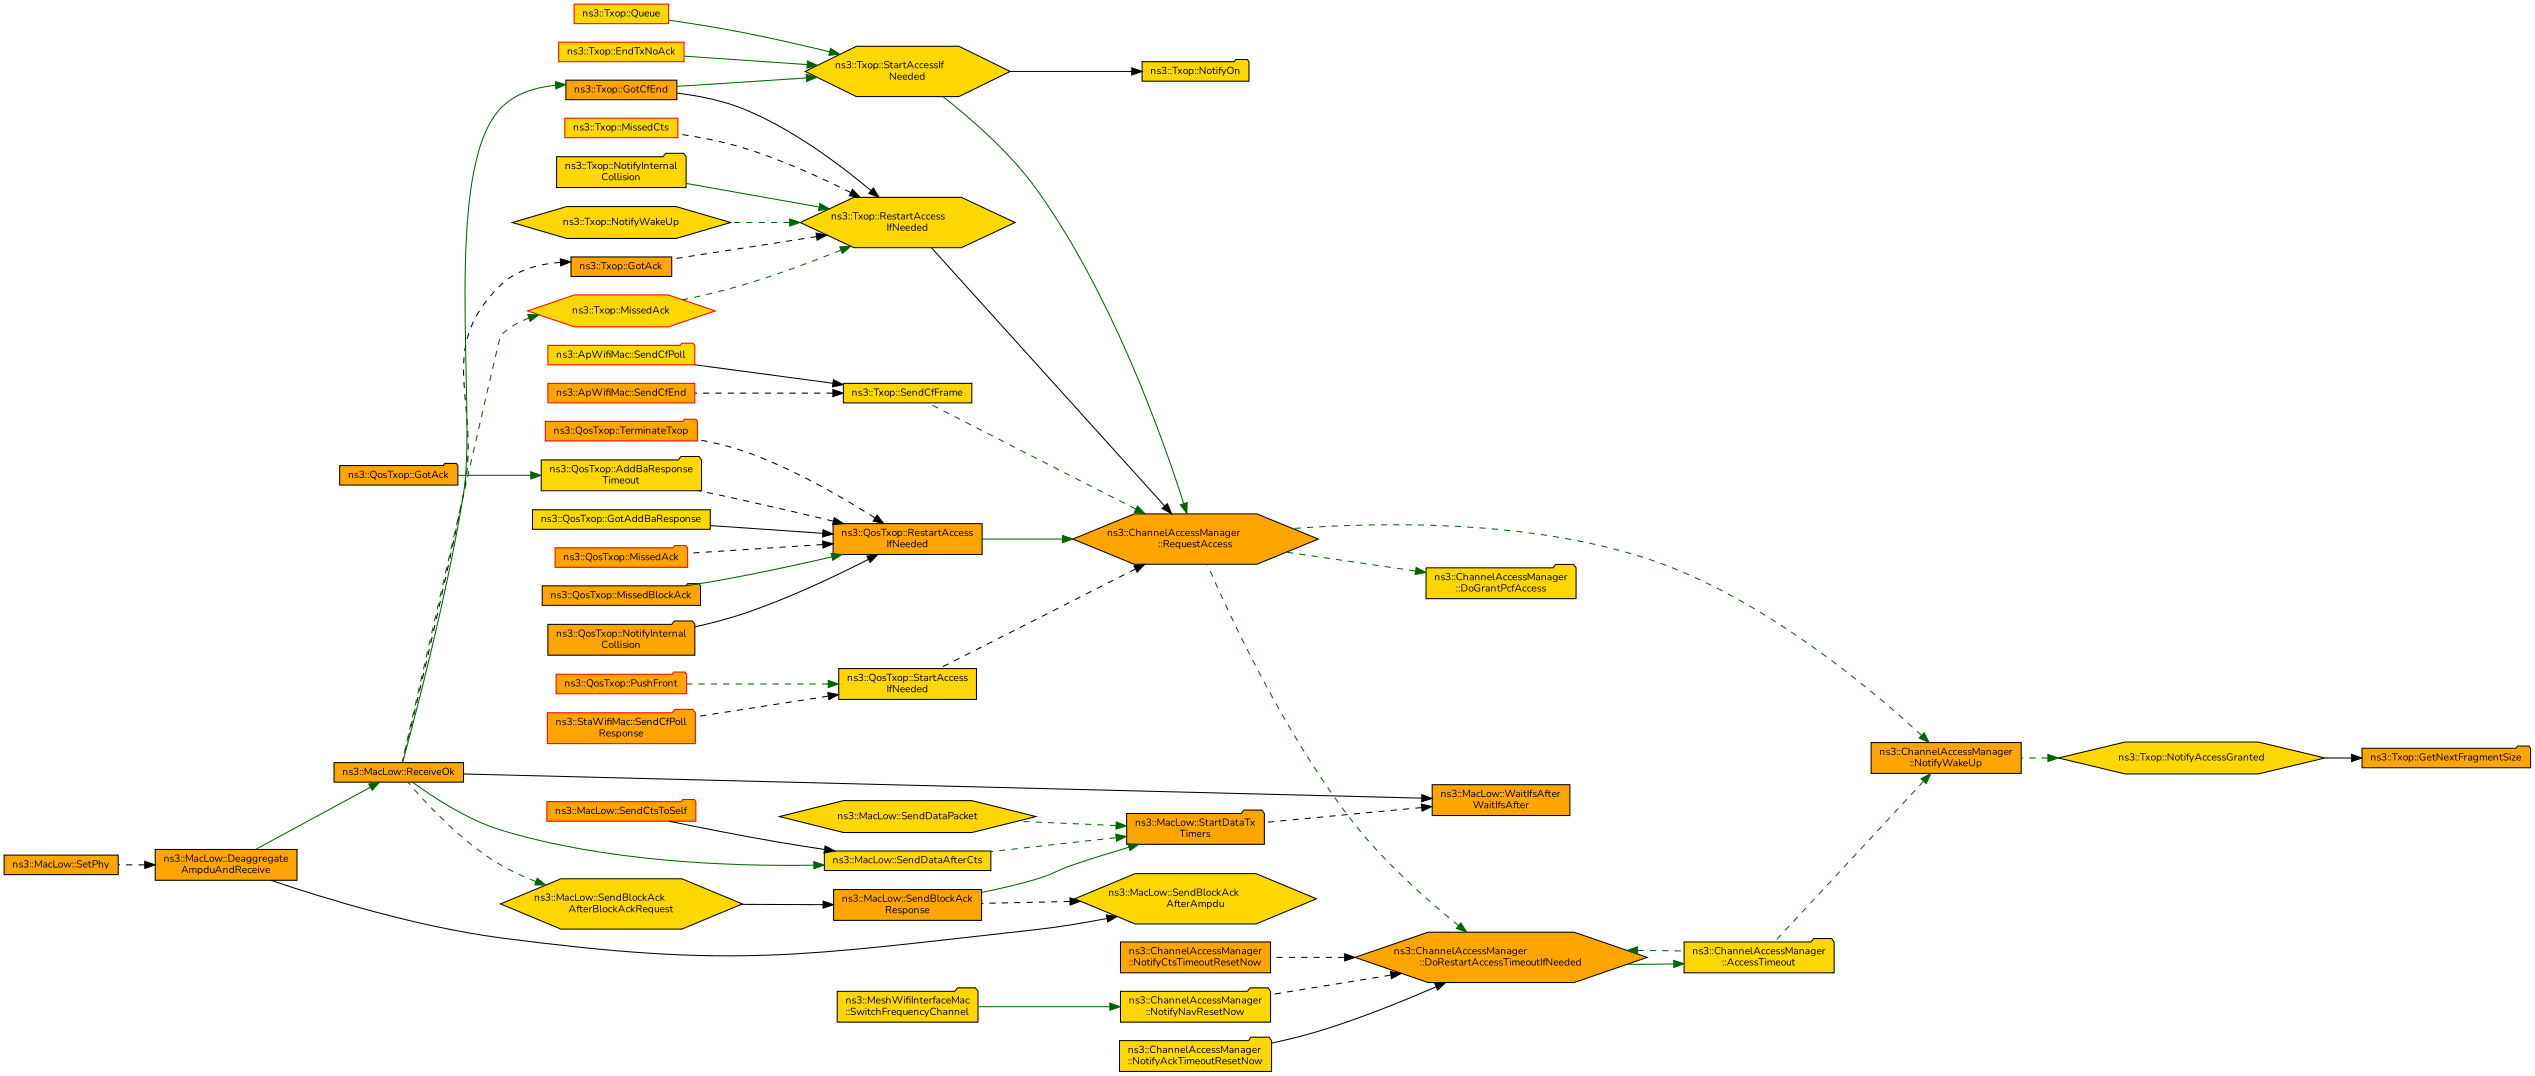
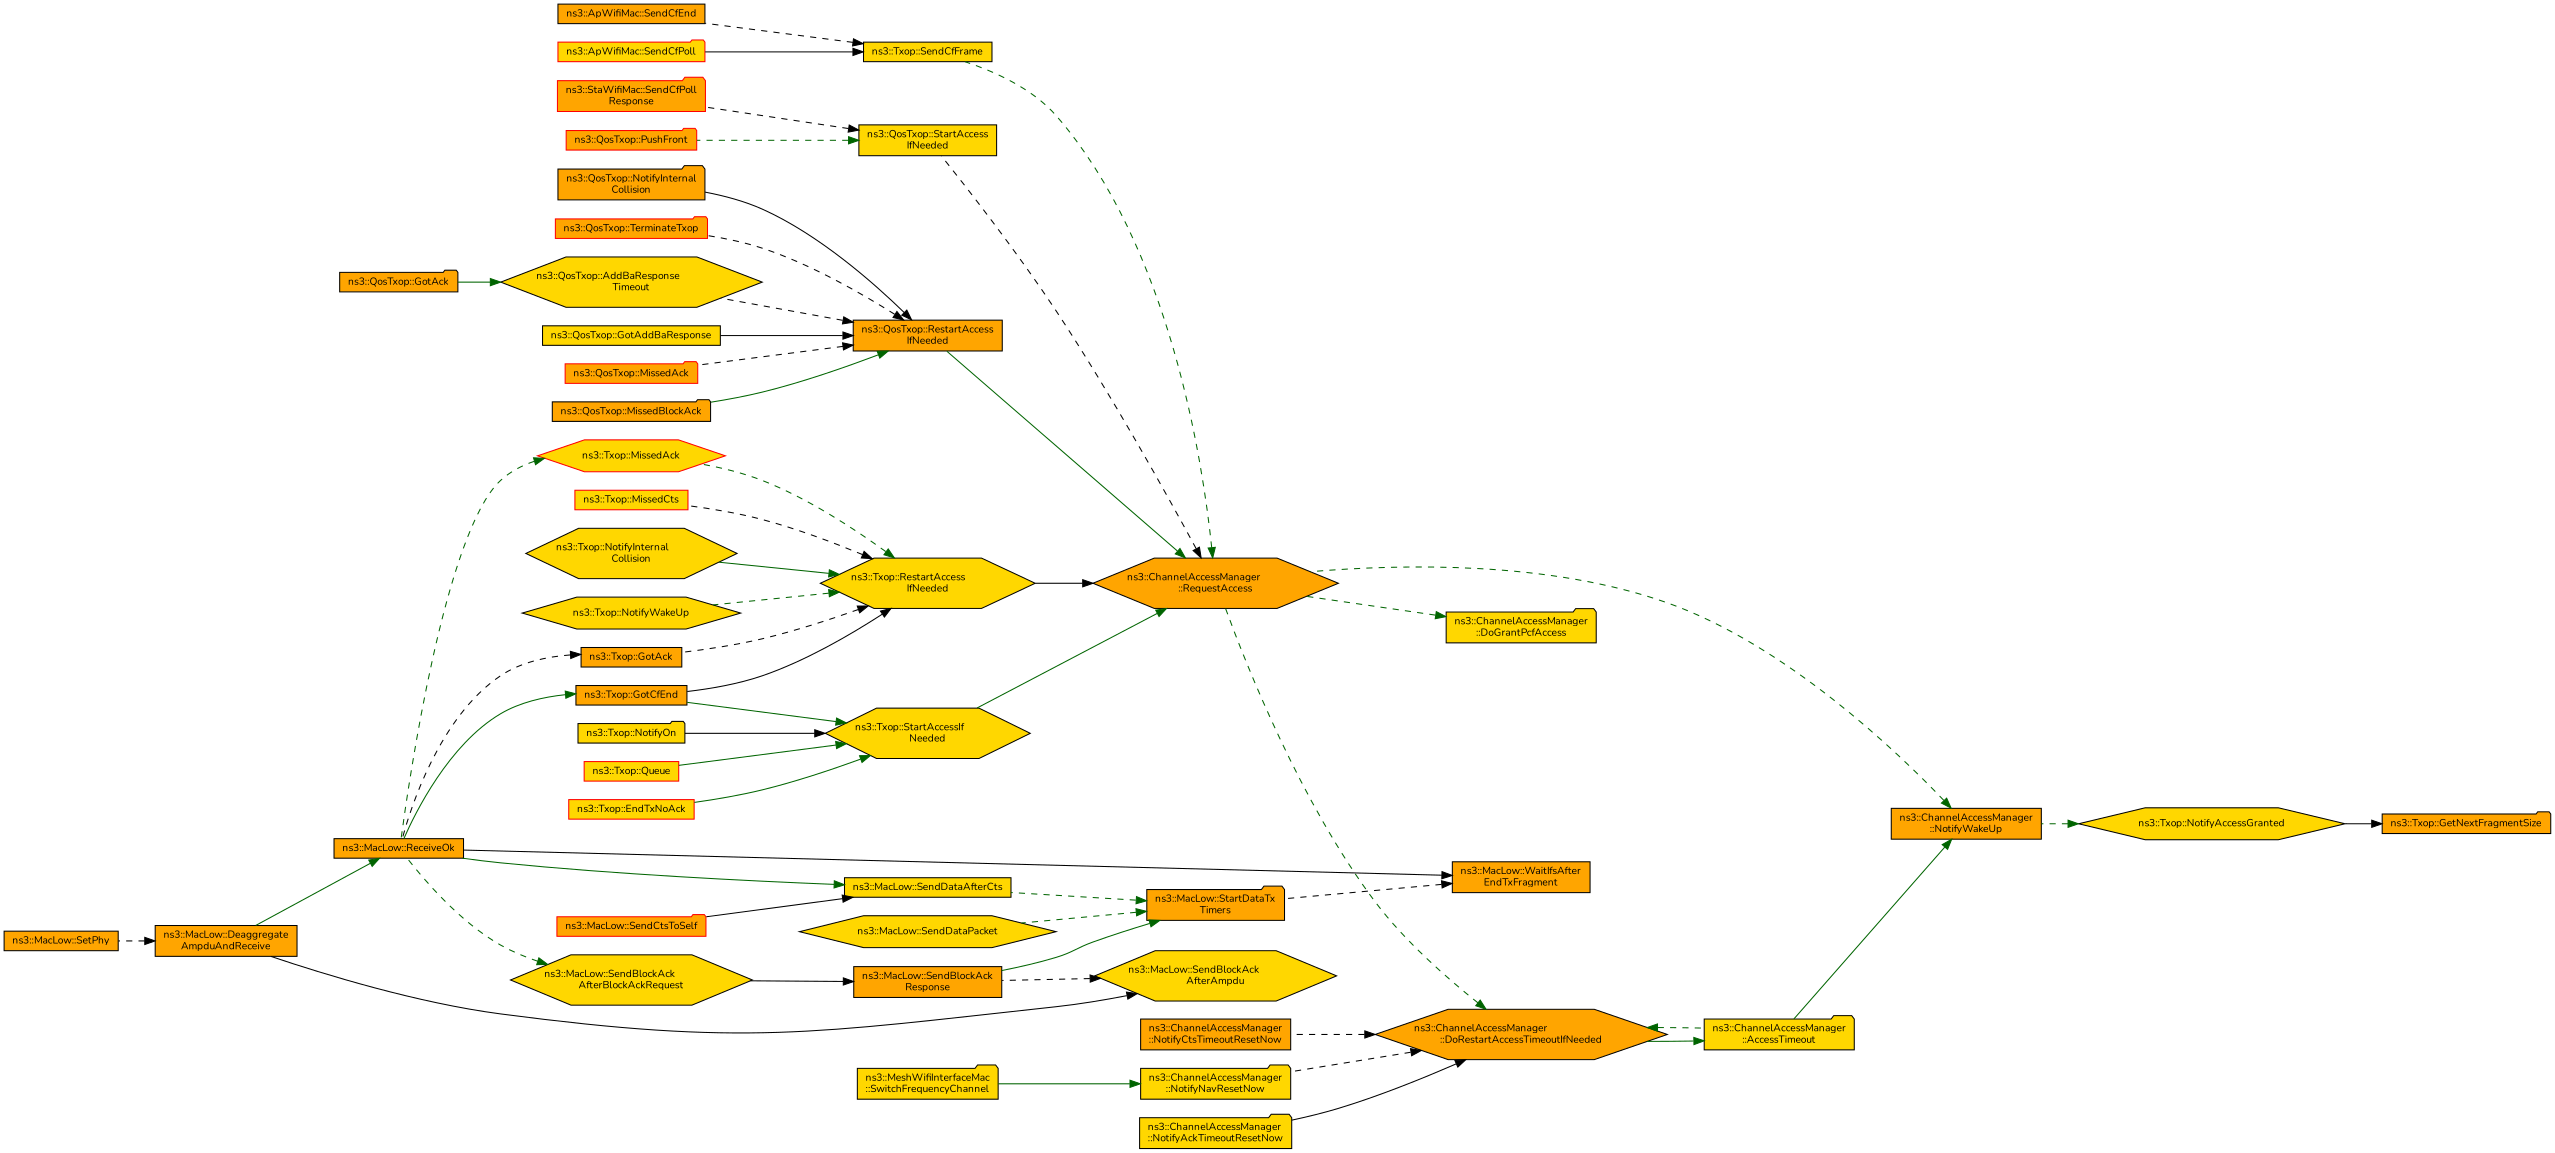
edge "ns3::Txop::StartAccessIf Needed" -> "ns3::Txop::NotifyOn": reversed
node "ns3::Txop::NotifyInternal Collision": shape folder -> hexagon
node "ns3::ApWifiMac::SendCfEnd": color red -> black
node "ns3::QosTxop::AddBaResponse Timeout": shape folder -> hexagon
node "ns3::MacLow::WaitIfsAfter WaitIfsAfter": label "ns3::MacLow::WaitIfsAfter WaitIfsAfter" -> "ns3::MacLow::WaitIfsAfter EndTxFragment"
edge "ns3::ChannelAccessManager ::AccessTimeout" -> "ns3::ChannelAccessManager ::NotifyWakeUp": style dashed -> solid
